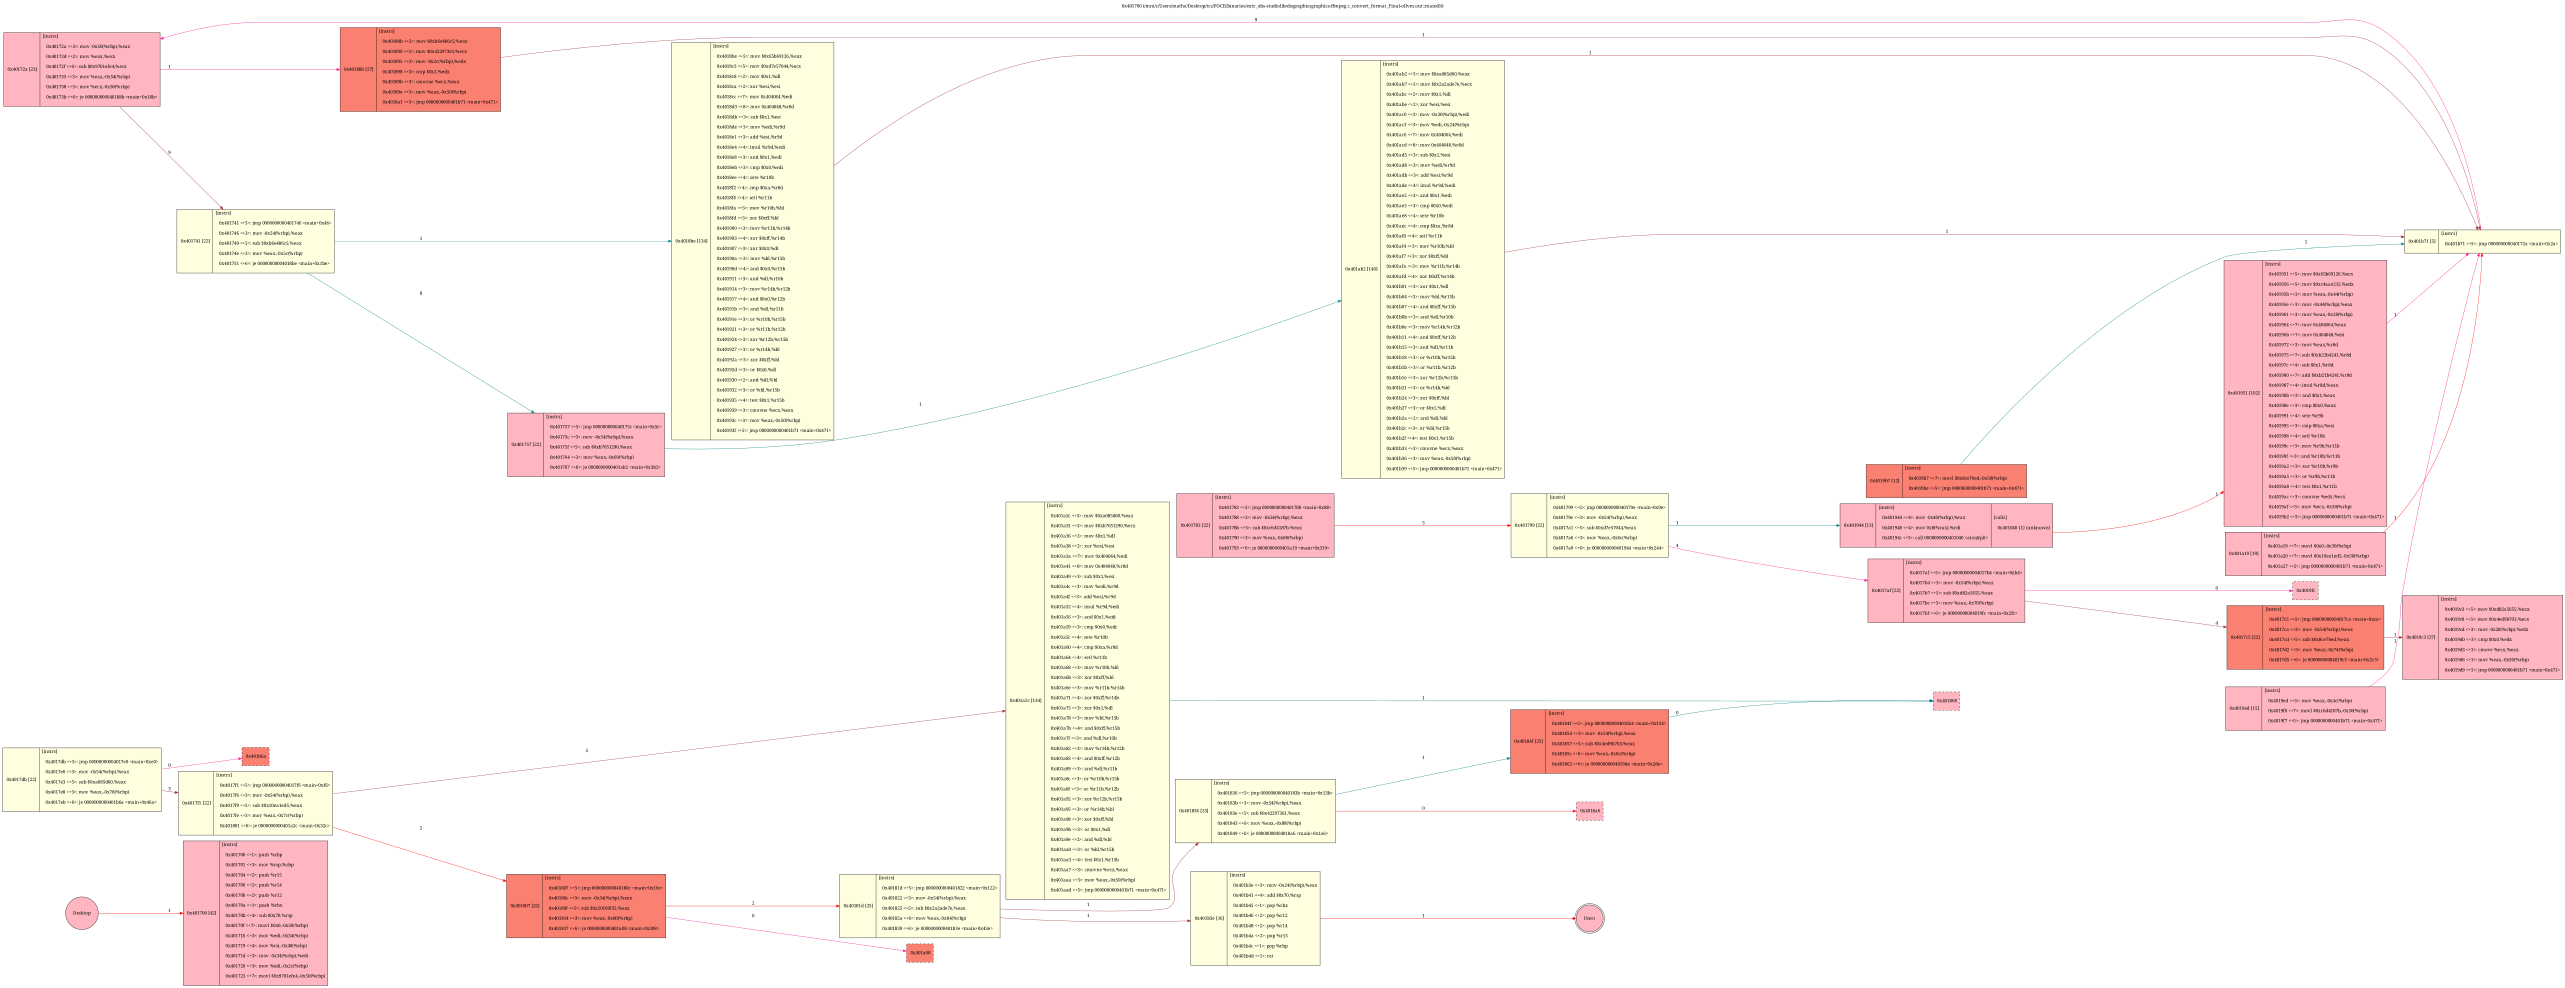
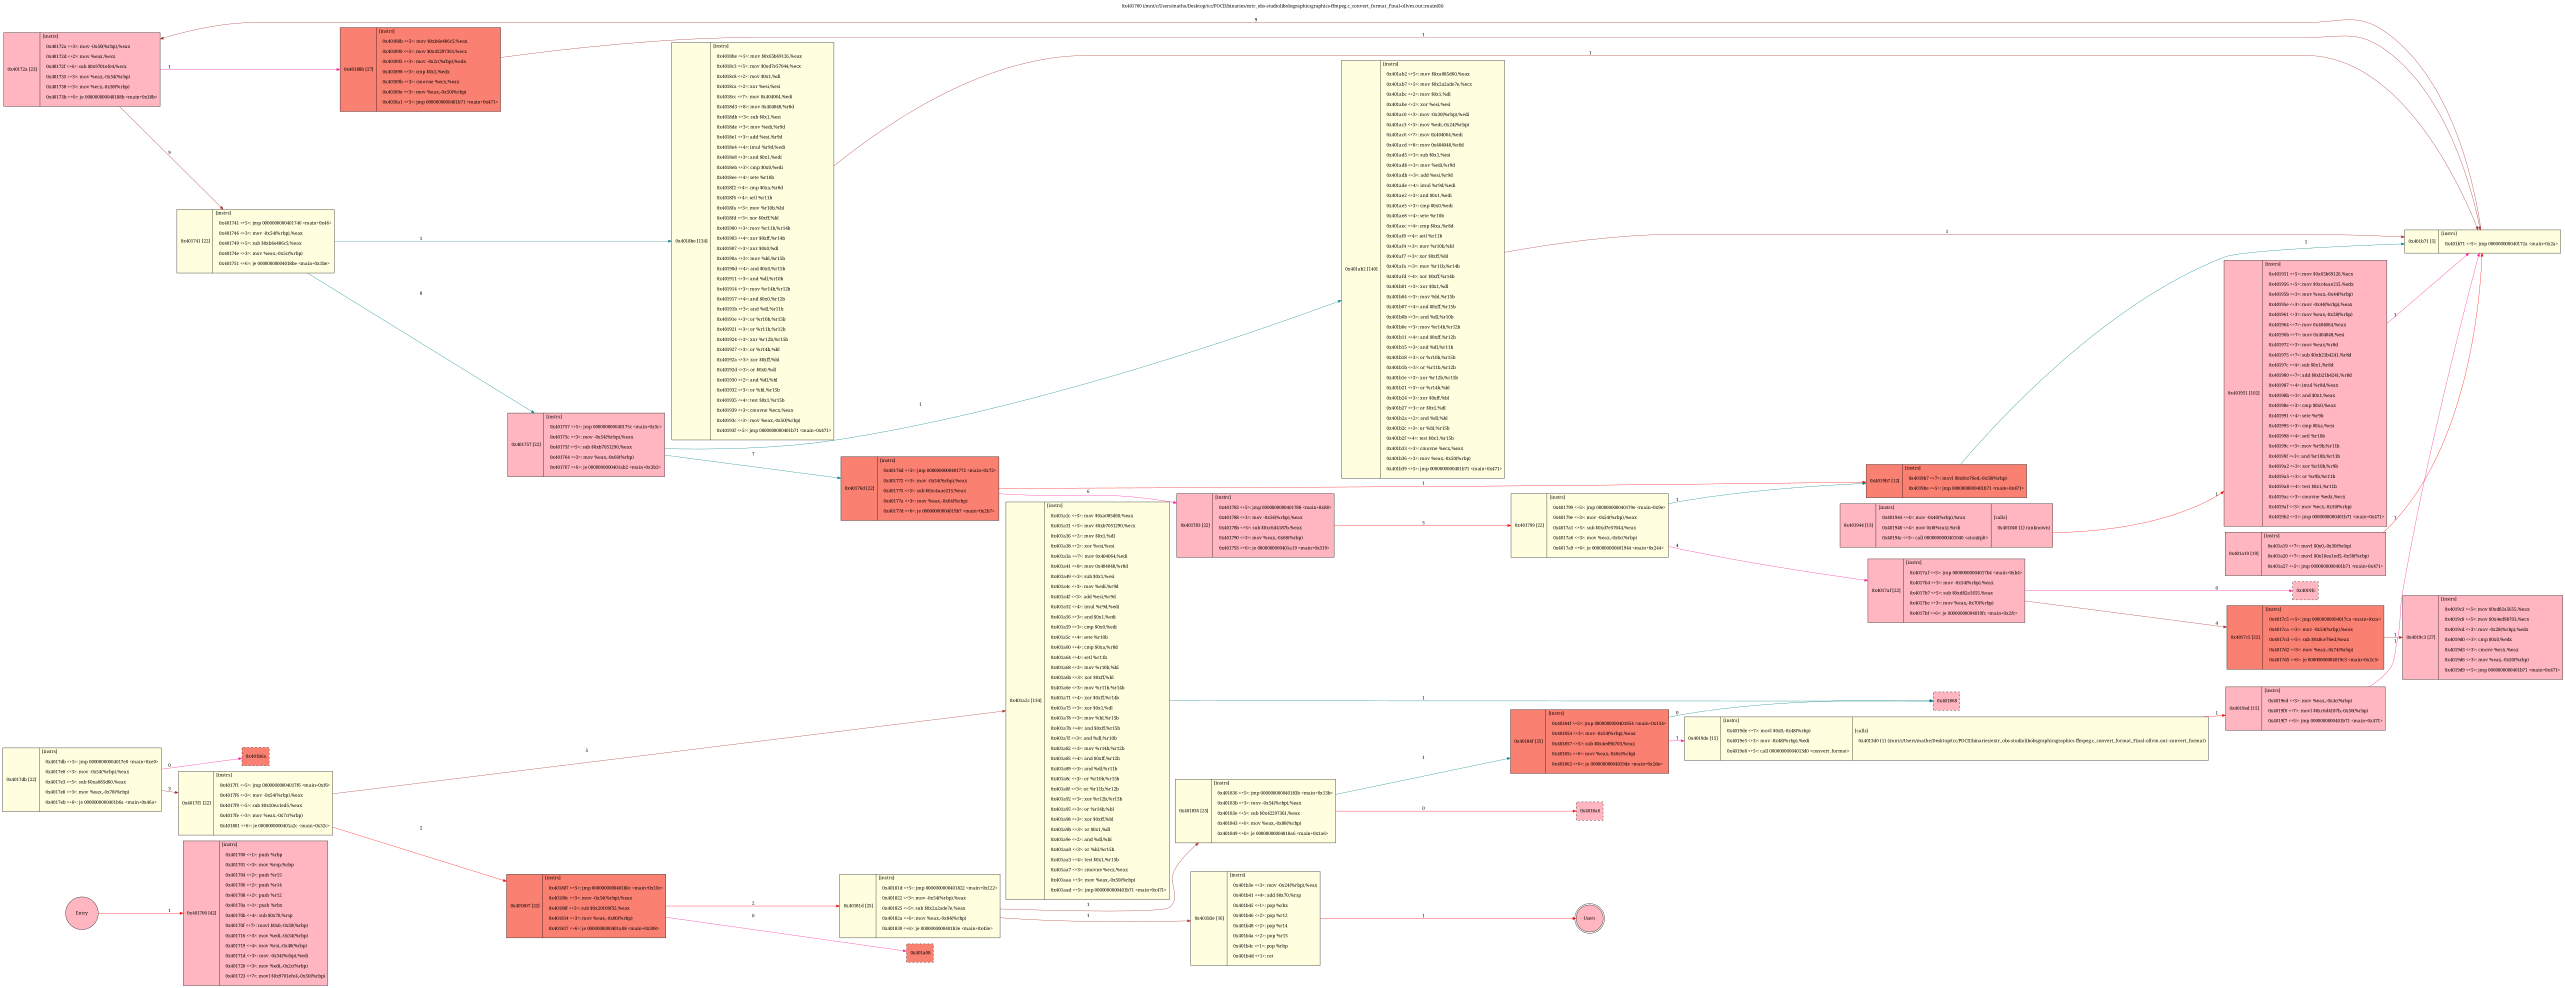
edge "0x401b71 [5]" -> "0x40172a [23]": color deeppink -> brown
node "0x40176d [22]": added
edge "0x401799 [22]" -> "0x401944 [13]": now "0x401799 [22]" -> "0x4019b7 [12]"
node "0x4019de [15]": added
node "Desktop": label "Desktop" -> "Entry"
